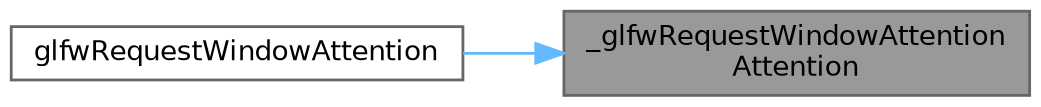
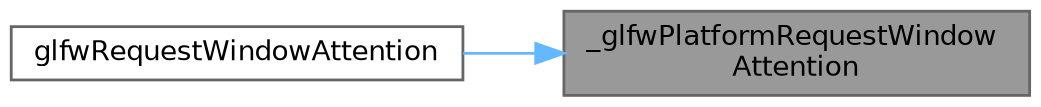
node "_glfwRequestWindowAttention Attention": label "_glfwRequestWindowAttention Attention" -> "_glfwPlatformRequestWindow Attention"
